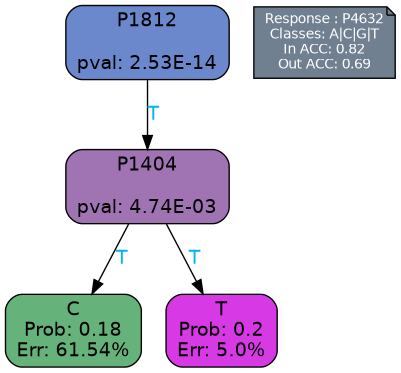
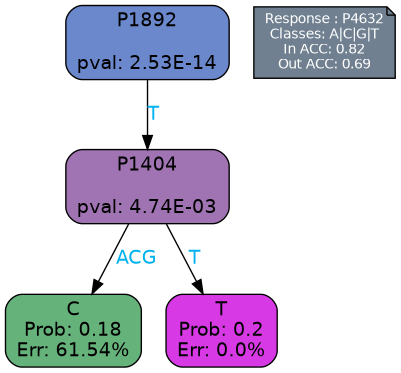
node "P1812 pval: 2.53E-14": label "P1812 pval: 2.53E-14" -> "P1892 pval: 2.53E-14"
edge "P1404 pval: 4.74E-03" -> "C Prob: 0.18 Err: 61.54%": label "T" -> "ACG"
node "T Prob: 0.2 Err: 5.0%": label "T Prob: 0.2 Err: 5.0%" -> "T Prob: 0.2 Err: 0.0%"
